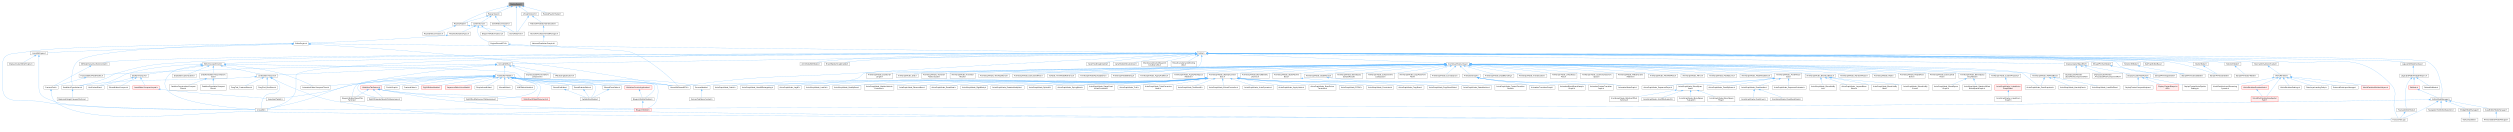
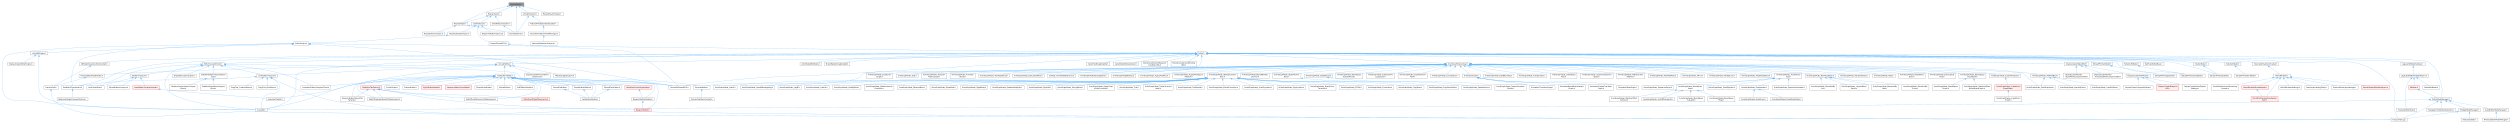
edge "FractureTool.cpp" -> "FractureEditorMode.h": now "FractureTool.cpp" -> "WidgetModeManager.h"
